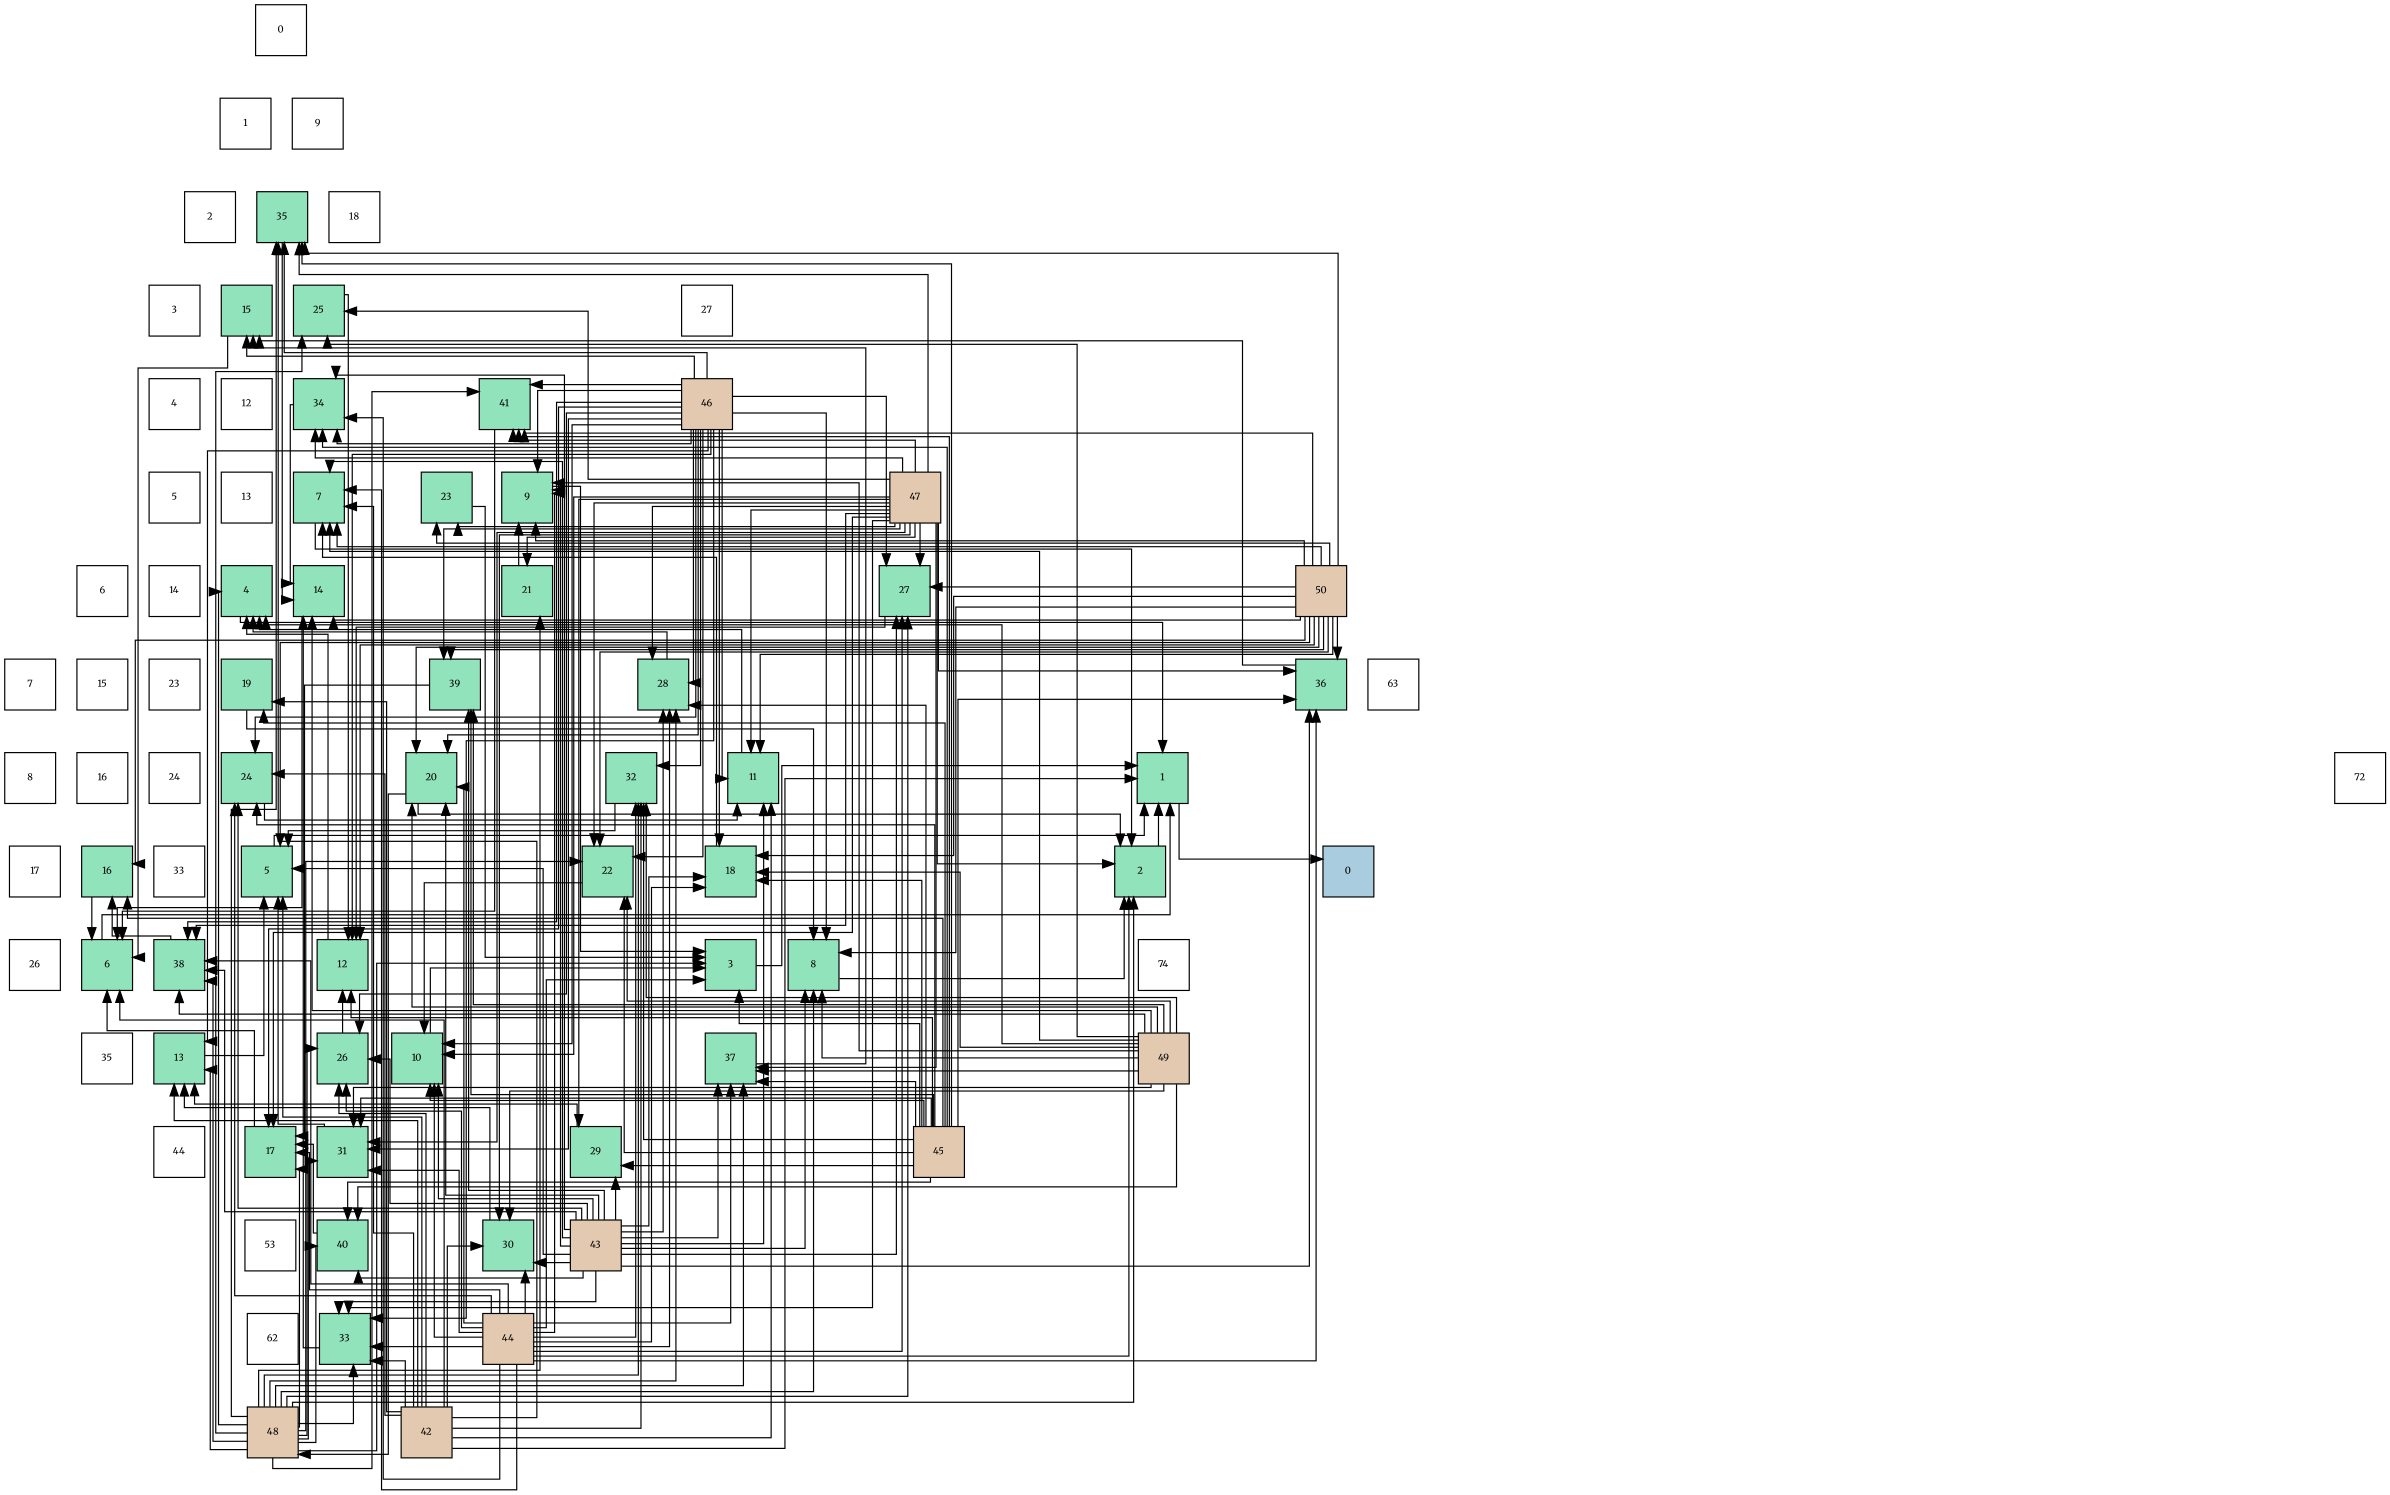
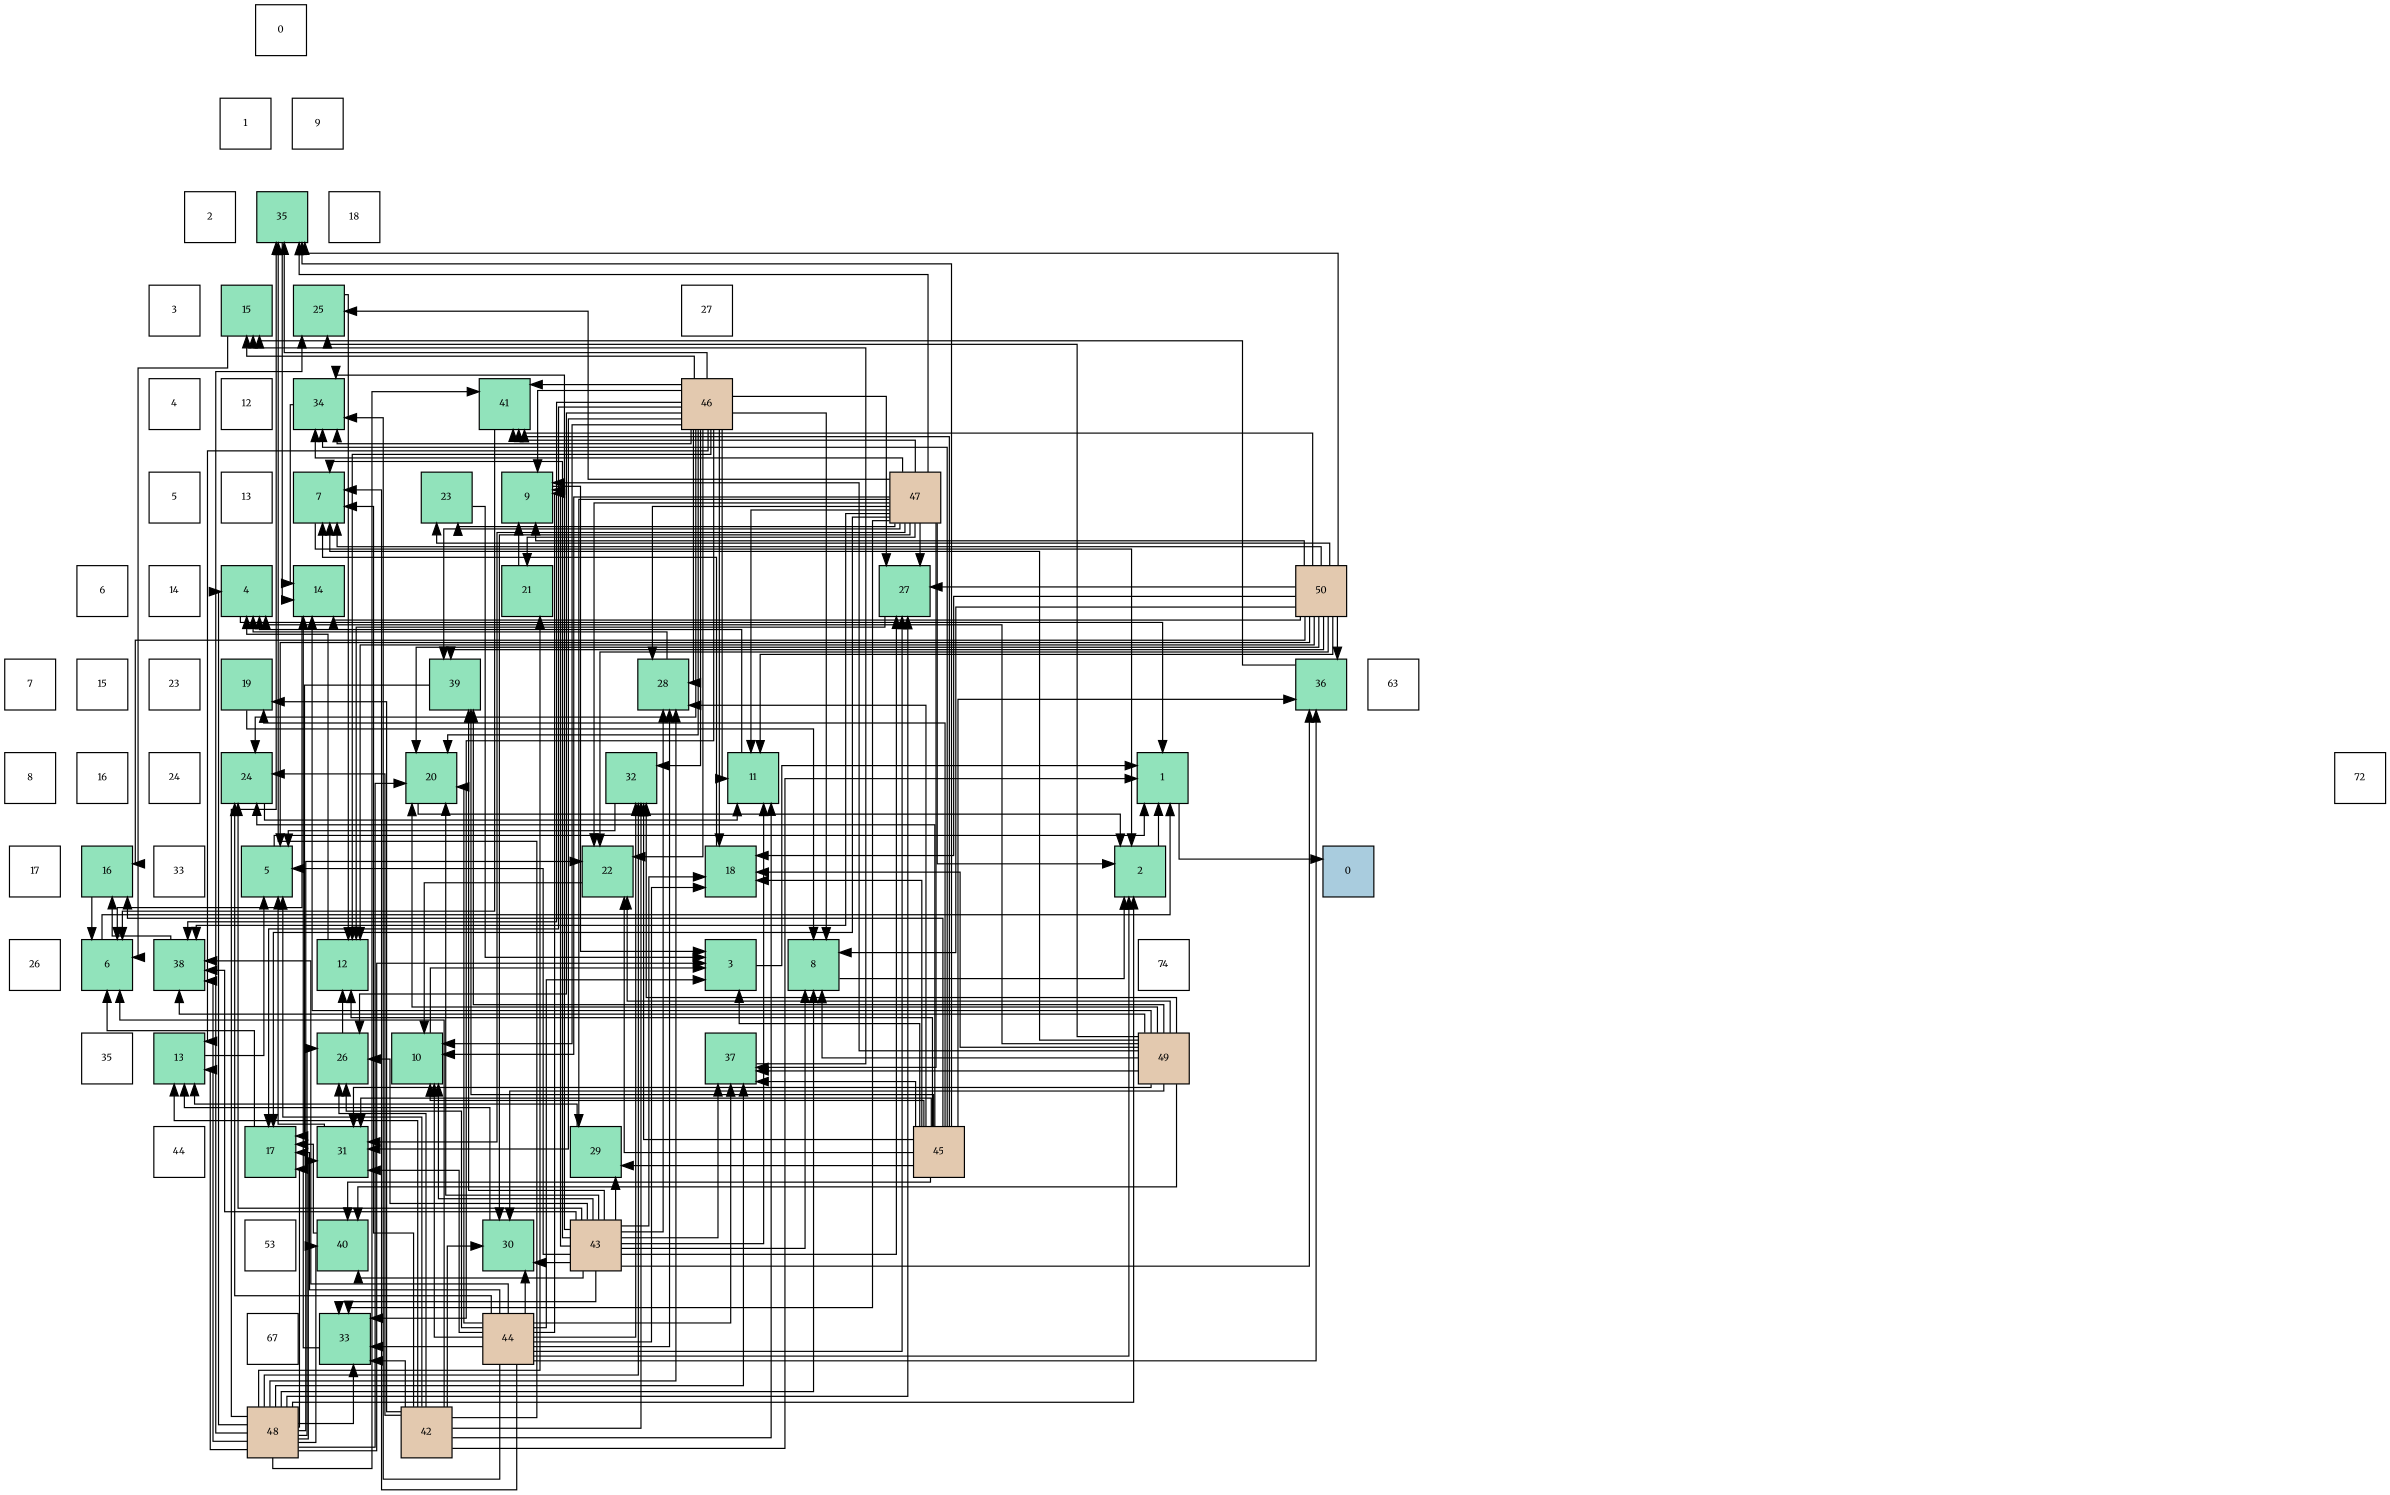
edge "47" -> "36": removed
edge "20" -> "48": reversed
node "62": label "62" -> "67"
